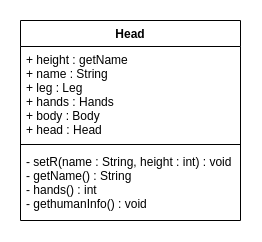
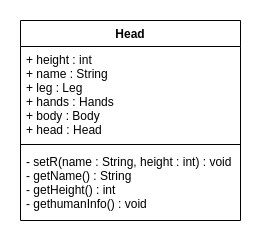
node "+ height : getName + name : String + leg : Leg + hands : Hands + body : Body + head : Head": label "+ height : getName + name : String + leg : Leg + hands : Hands + body : Body + head : Head" -> "+ height : int + name : String + leg : Leg + hands : Hands + body : Body + head : Head"
node "- setR(name : String, height : int) : void - getName() : String - hands() : int - gethumanInfo() : void": label "- setR(name : String, height : int) : void - getName() : String - hands() : int - gethumanInfo() : void" -> "- setR(name : String, height : int) : void - getName() : String - getHeight() : int - gethumanInfo() : void"
